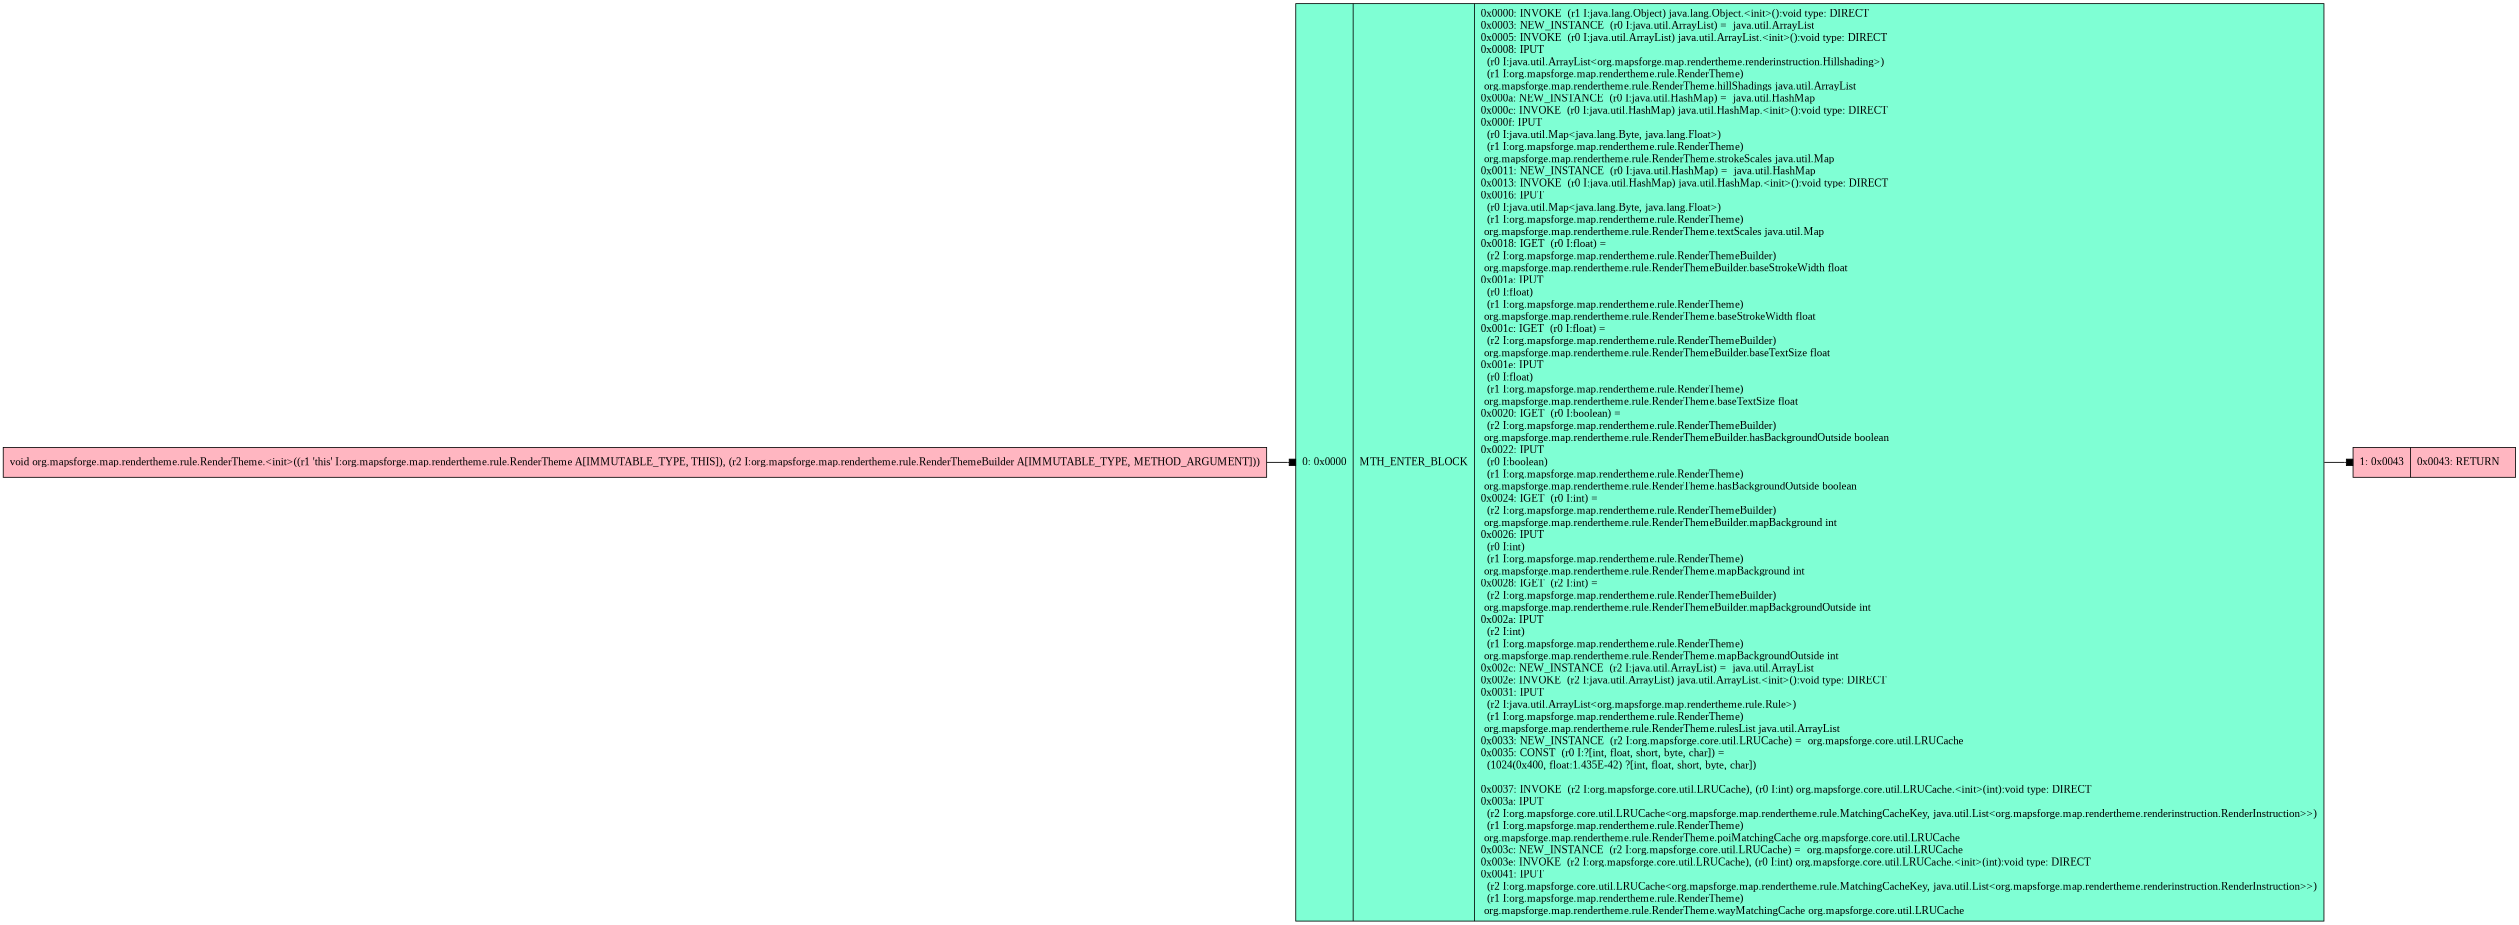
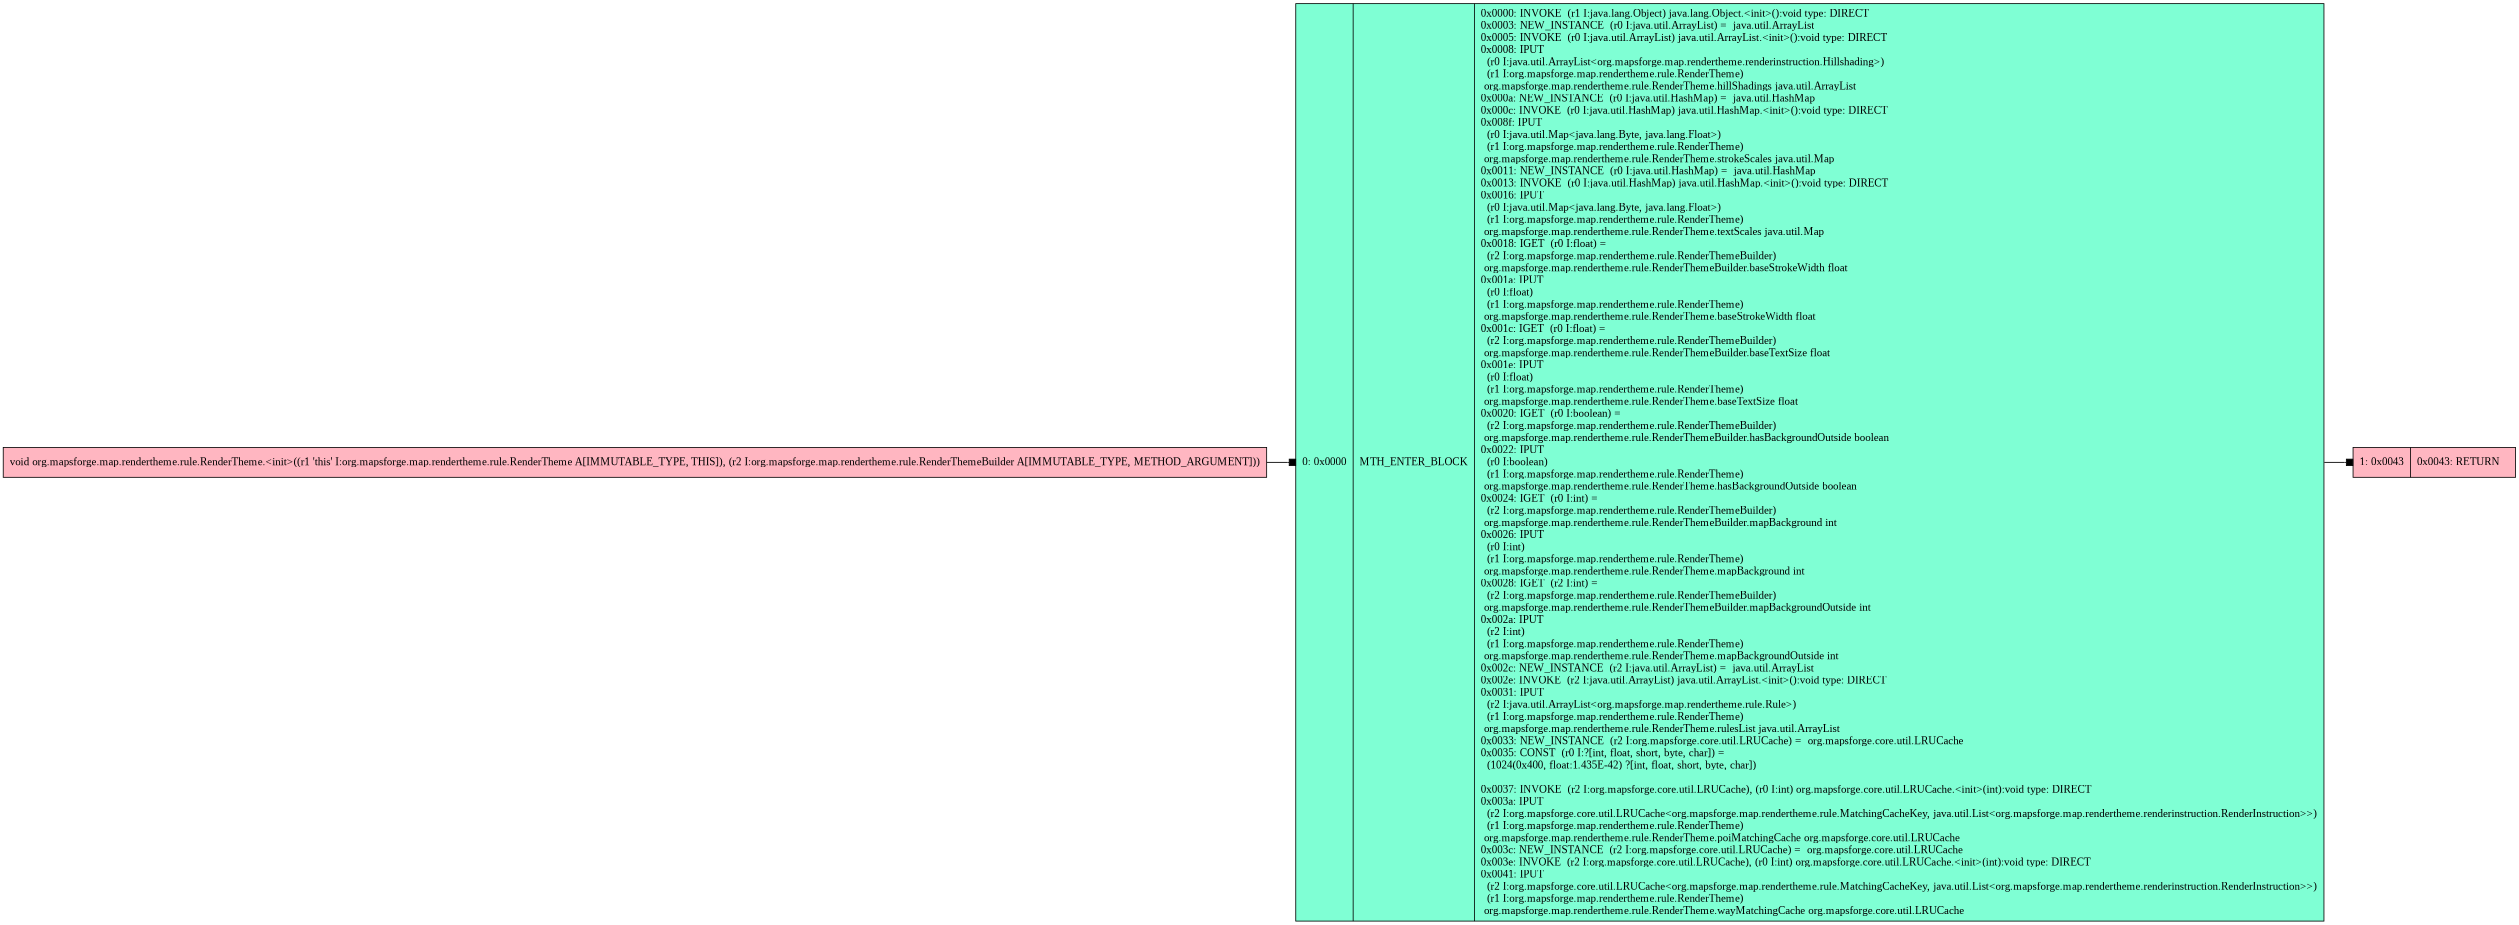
node "0: 0x0000": text "0x000f: IPUT" -> "0x008f: IPUT"
